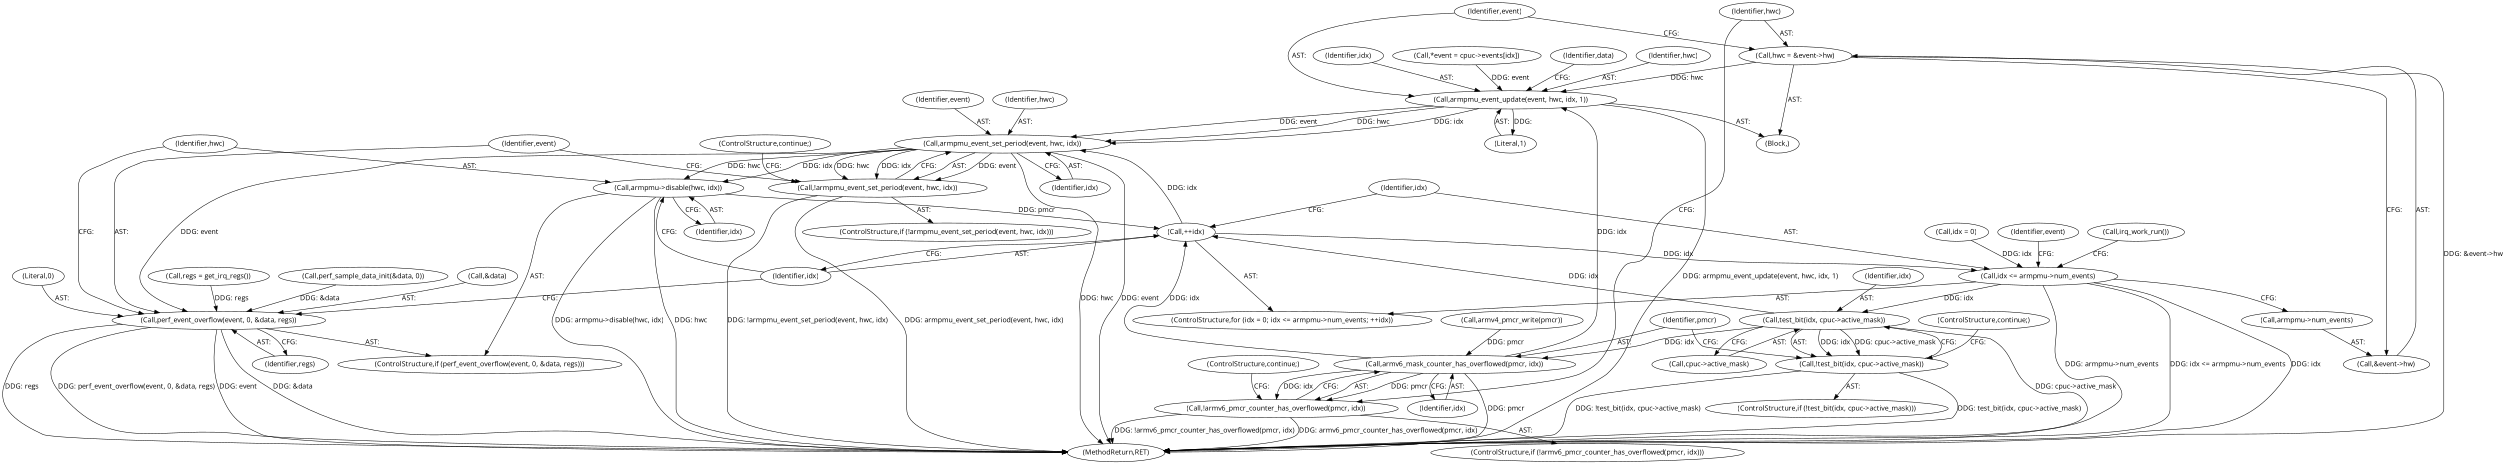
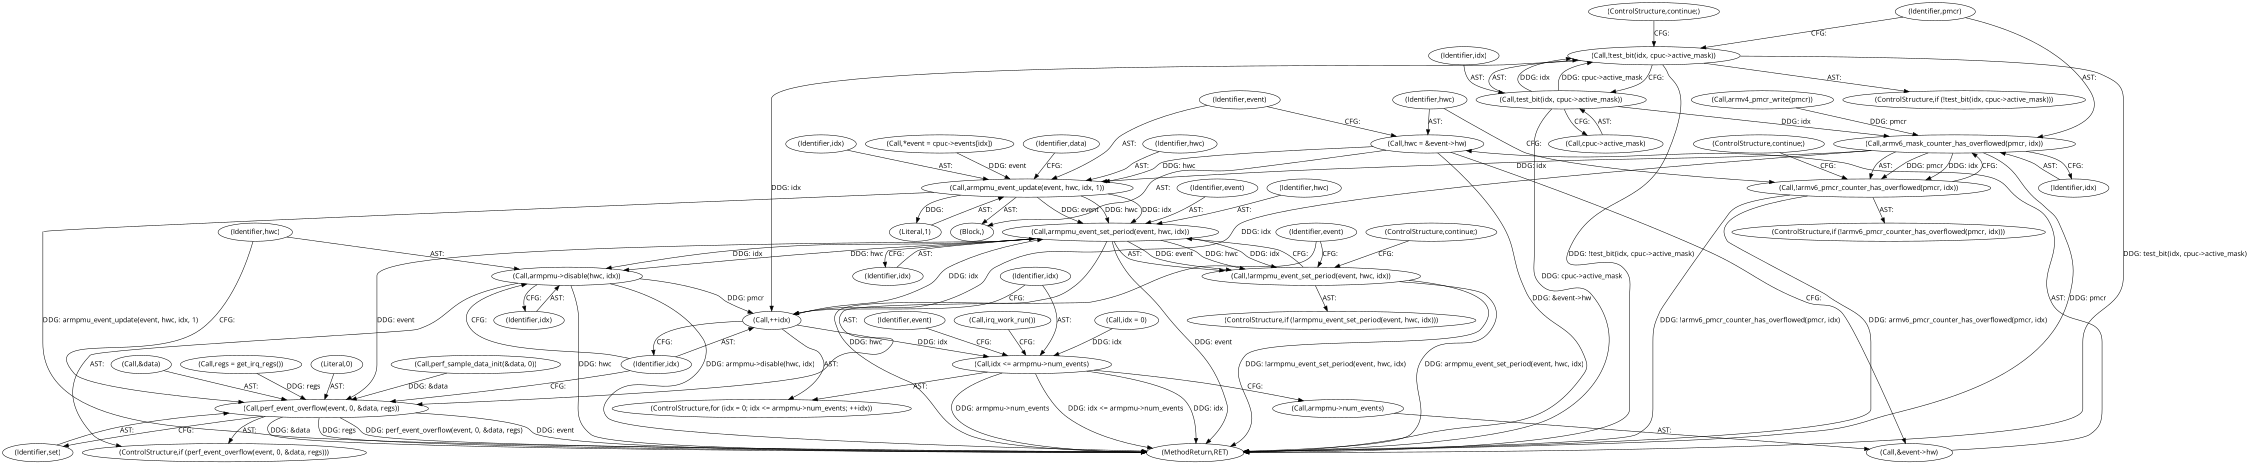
edge "(Call,test_bit(idx, cpuc->active_mask))" -> "(Call,++idx)": now "(Call,!test_bit(idx, cpuc->active_mask))" -> "(Call,++idx)"
edge "(Call,idx <= armpmu->num_events)" -> "(Call,test_bit(idx, cpuc->active_mask))": removed, label "DDG: idx"
node "(Identifier,regs)": label "(Identifier,regs)" -> "(Identifier,set)"
